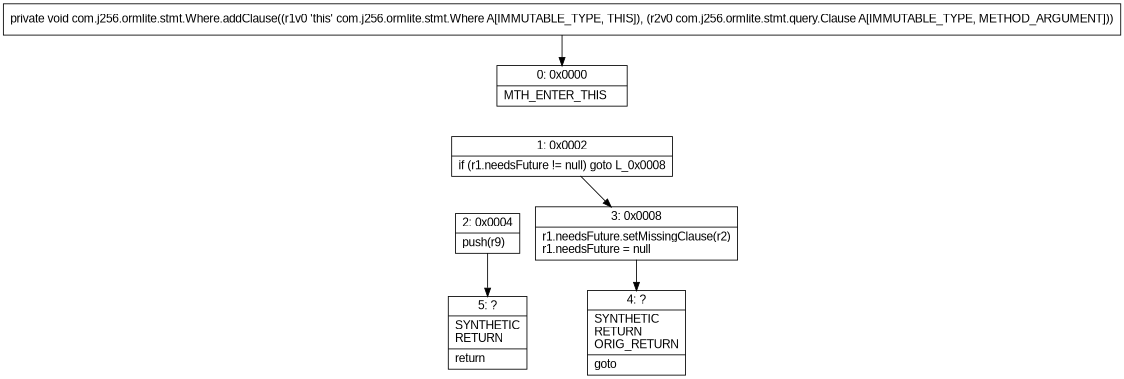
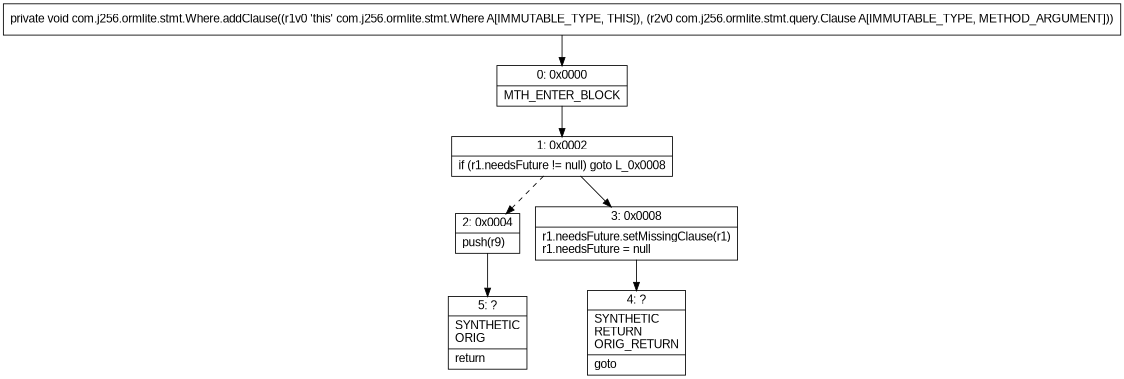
node "0: 0x0000": text "MTH_ENTER_THIS" -> "MTH_ENTER_BLOCK"
edge "0: 0x0000" -> "1: 0x0002": added
edge "1: 0x0002" -> "2: 0x0004": added
node "3: 0x0008": text "r1.needsFuture.setMissingClause(r2)" -> "r1.needsFuture.setMissingClause(r1)"
node "5: ?": text "RETURN" -> "ORIG"
